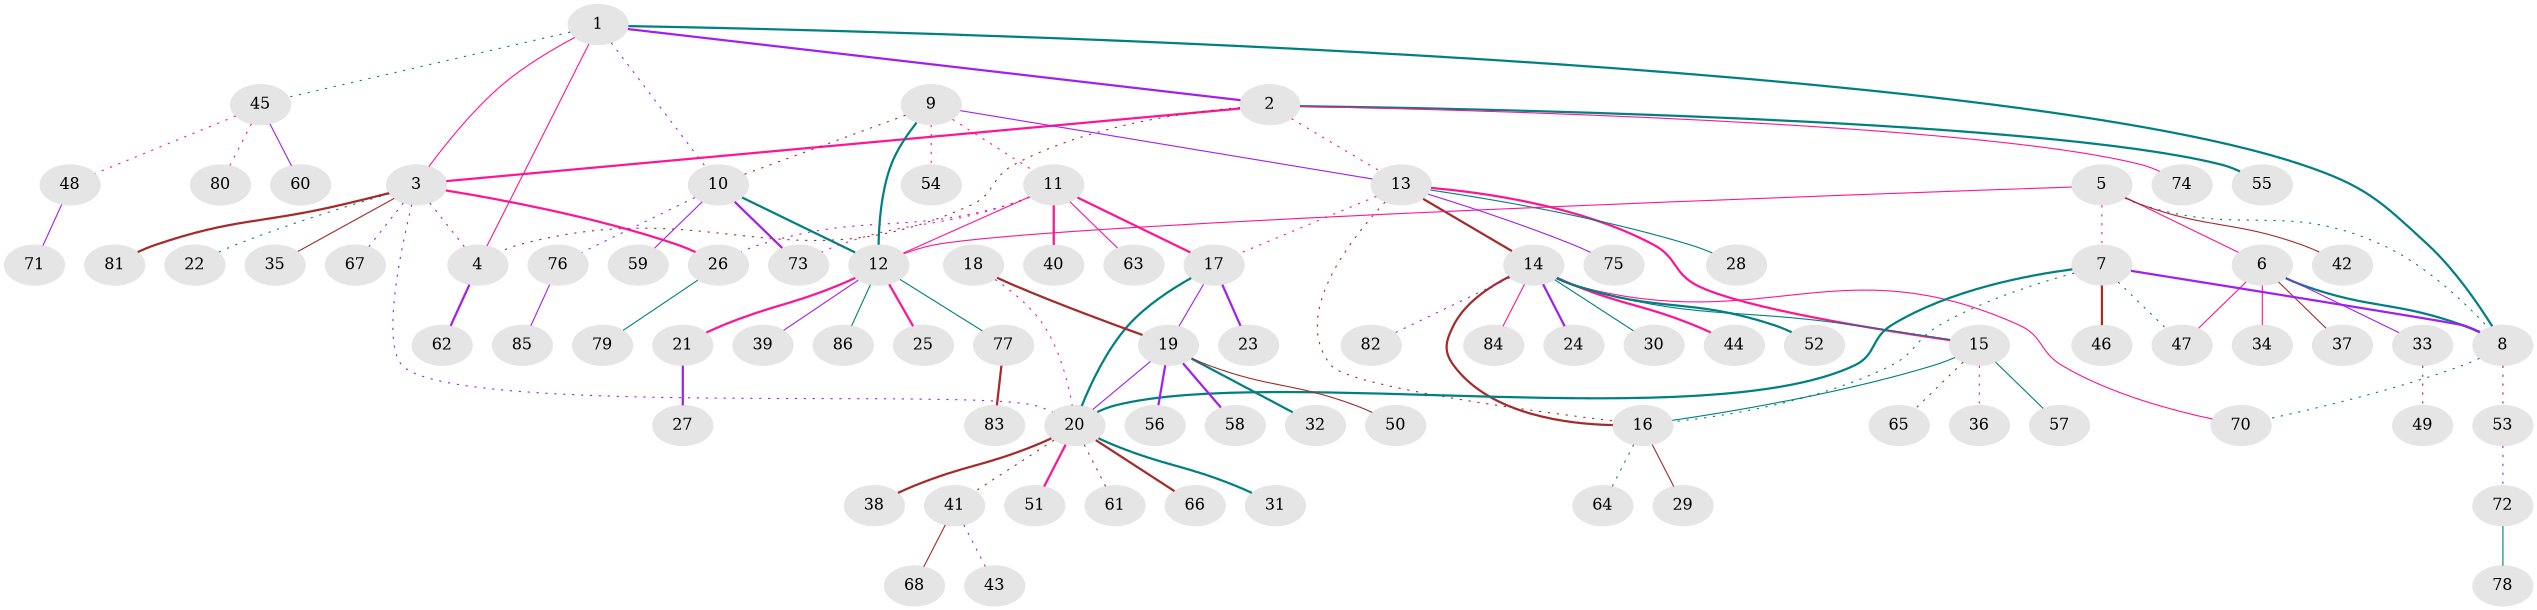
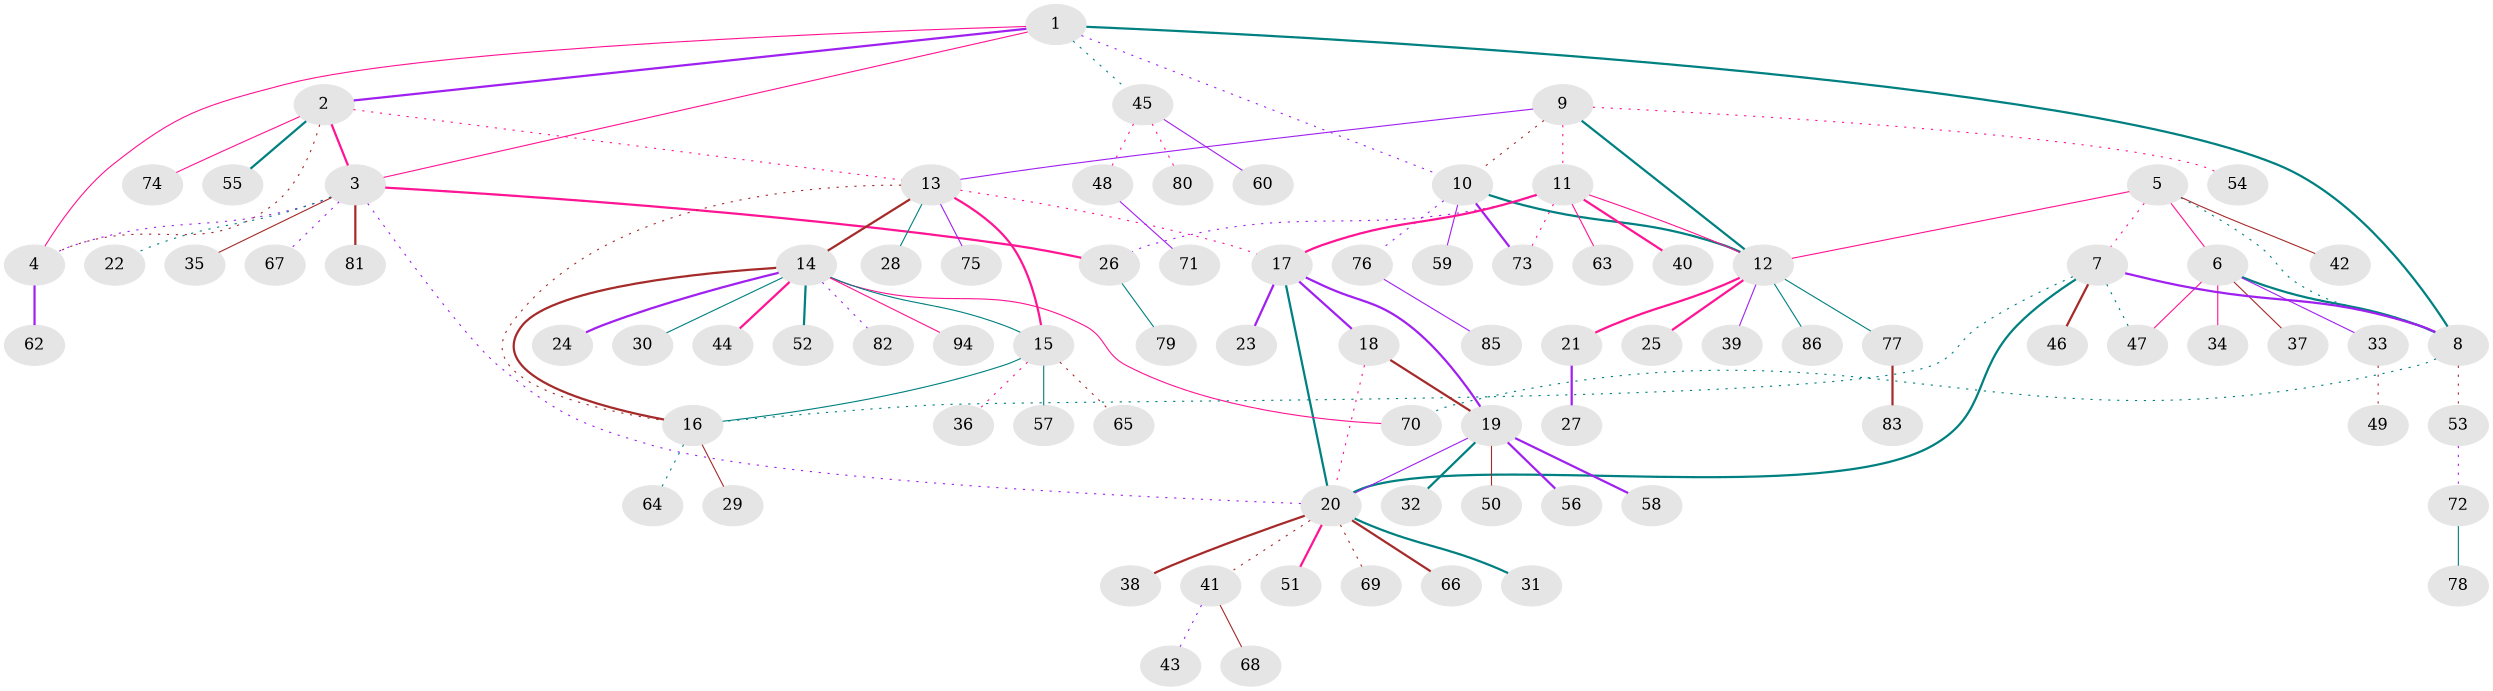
edge "17" -- "19": style solid -> bold
edge "17" -- "18": added
node "84": label "84" -> "94"
node "61": label "61" -> "69"
